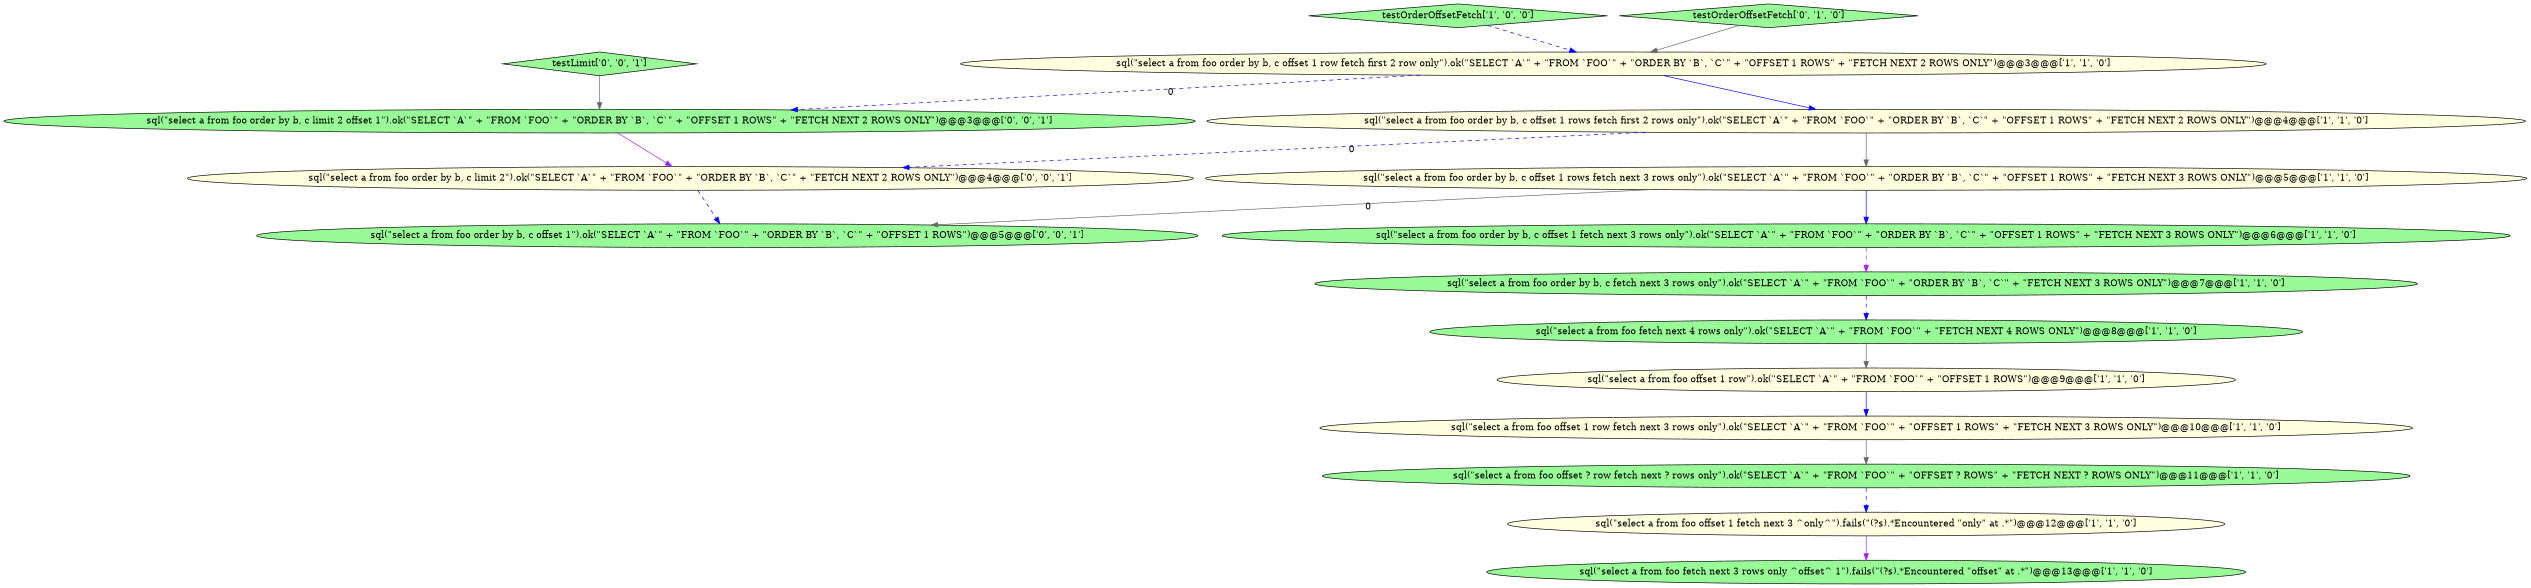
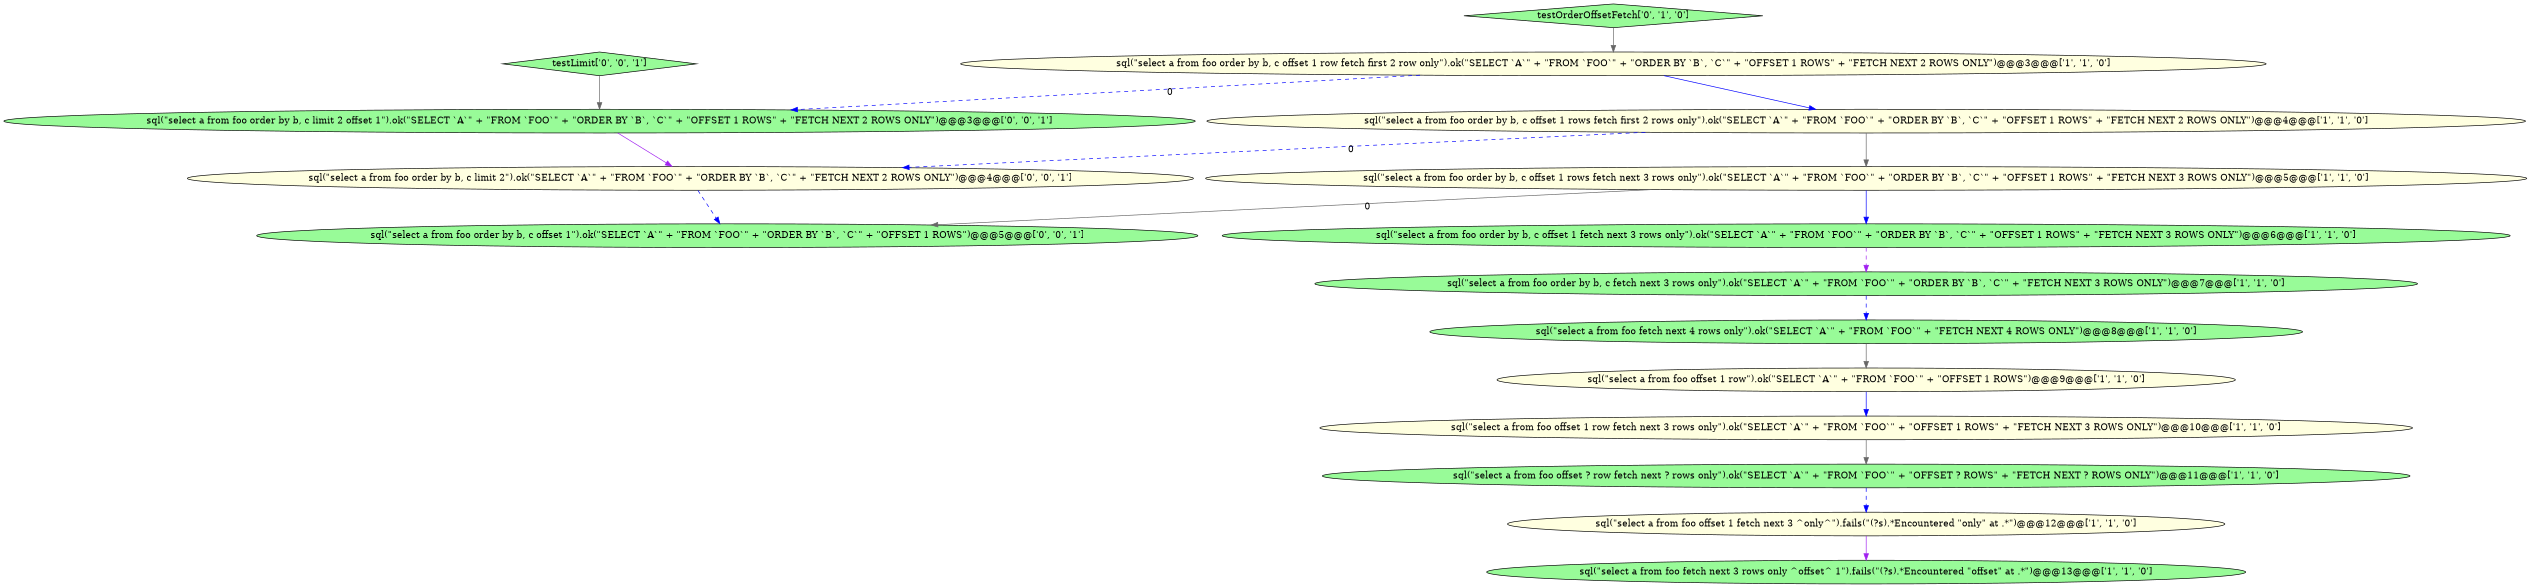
node "testOrderOffsetFetch['1', '0', '0']": removed
